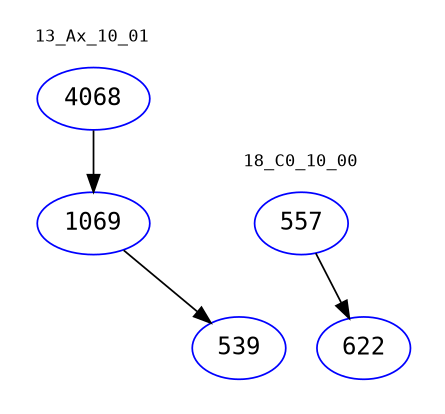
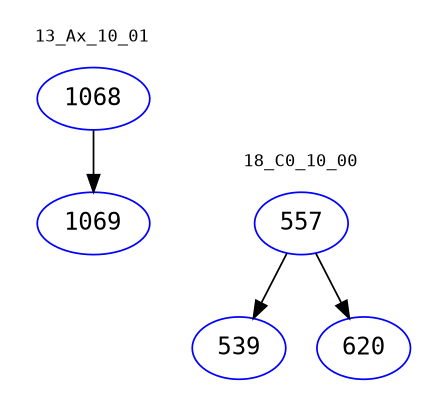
node "4068": label "4068" -> "1068"
edge "1069" -> "539": now "557" -> "539"
node "622": label "622" -> "620"
